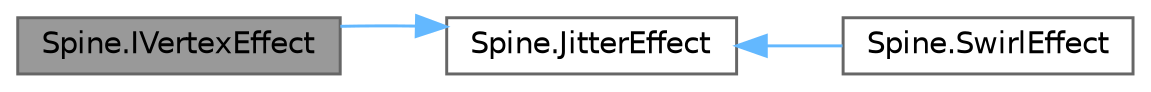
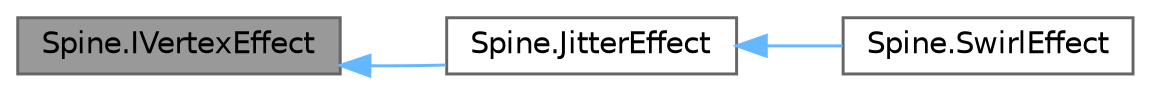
edge "Spine.IVertexEffect" -> "Spine.JitterEffect": reversed
